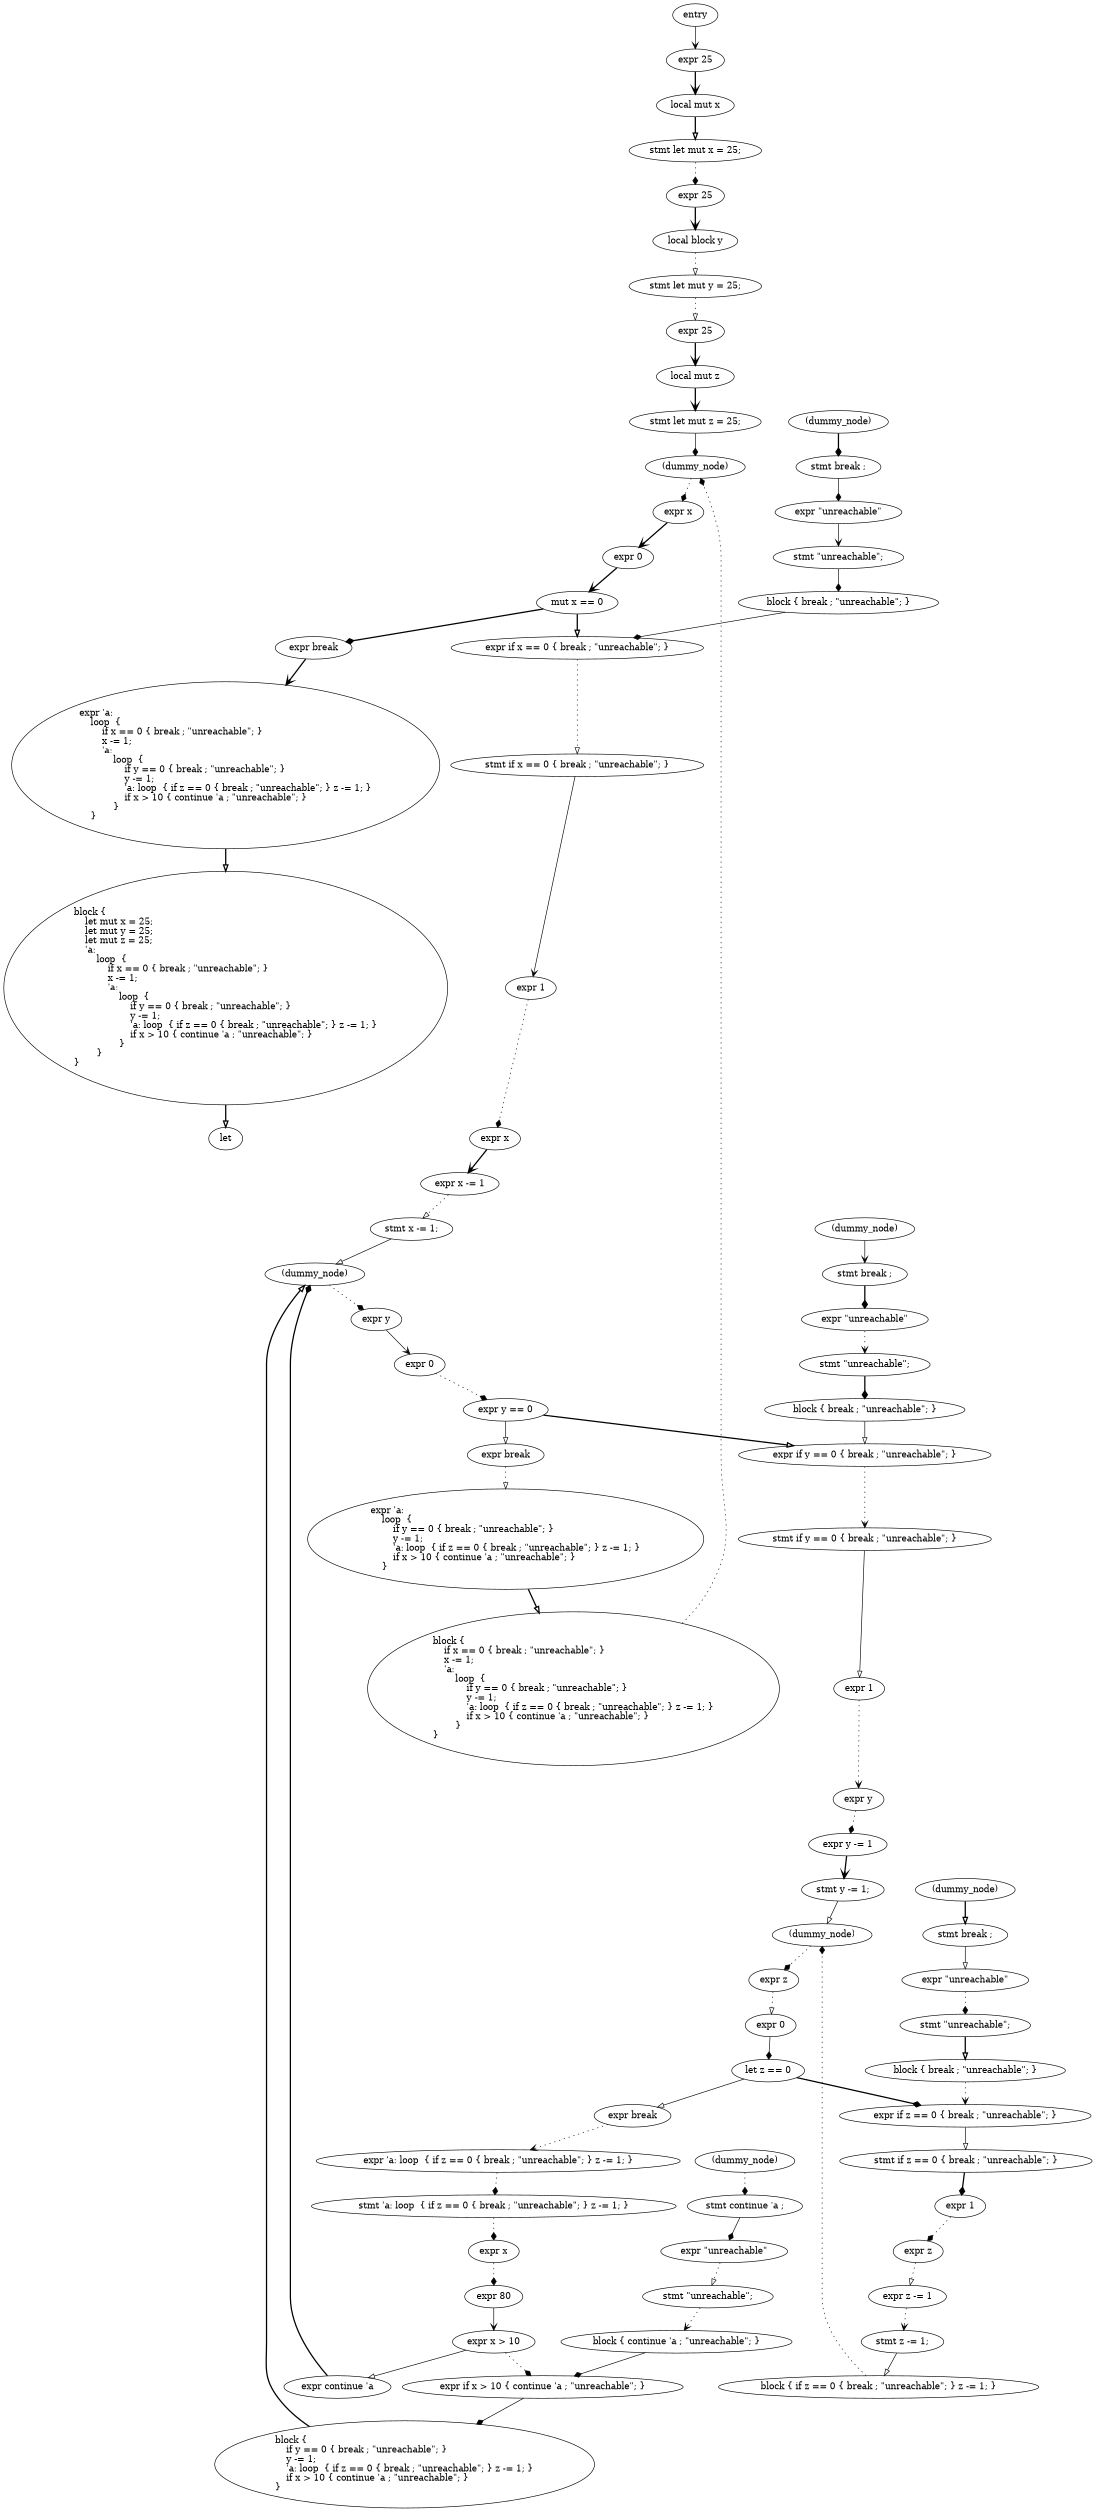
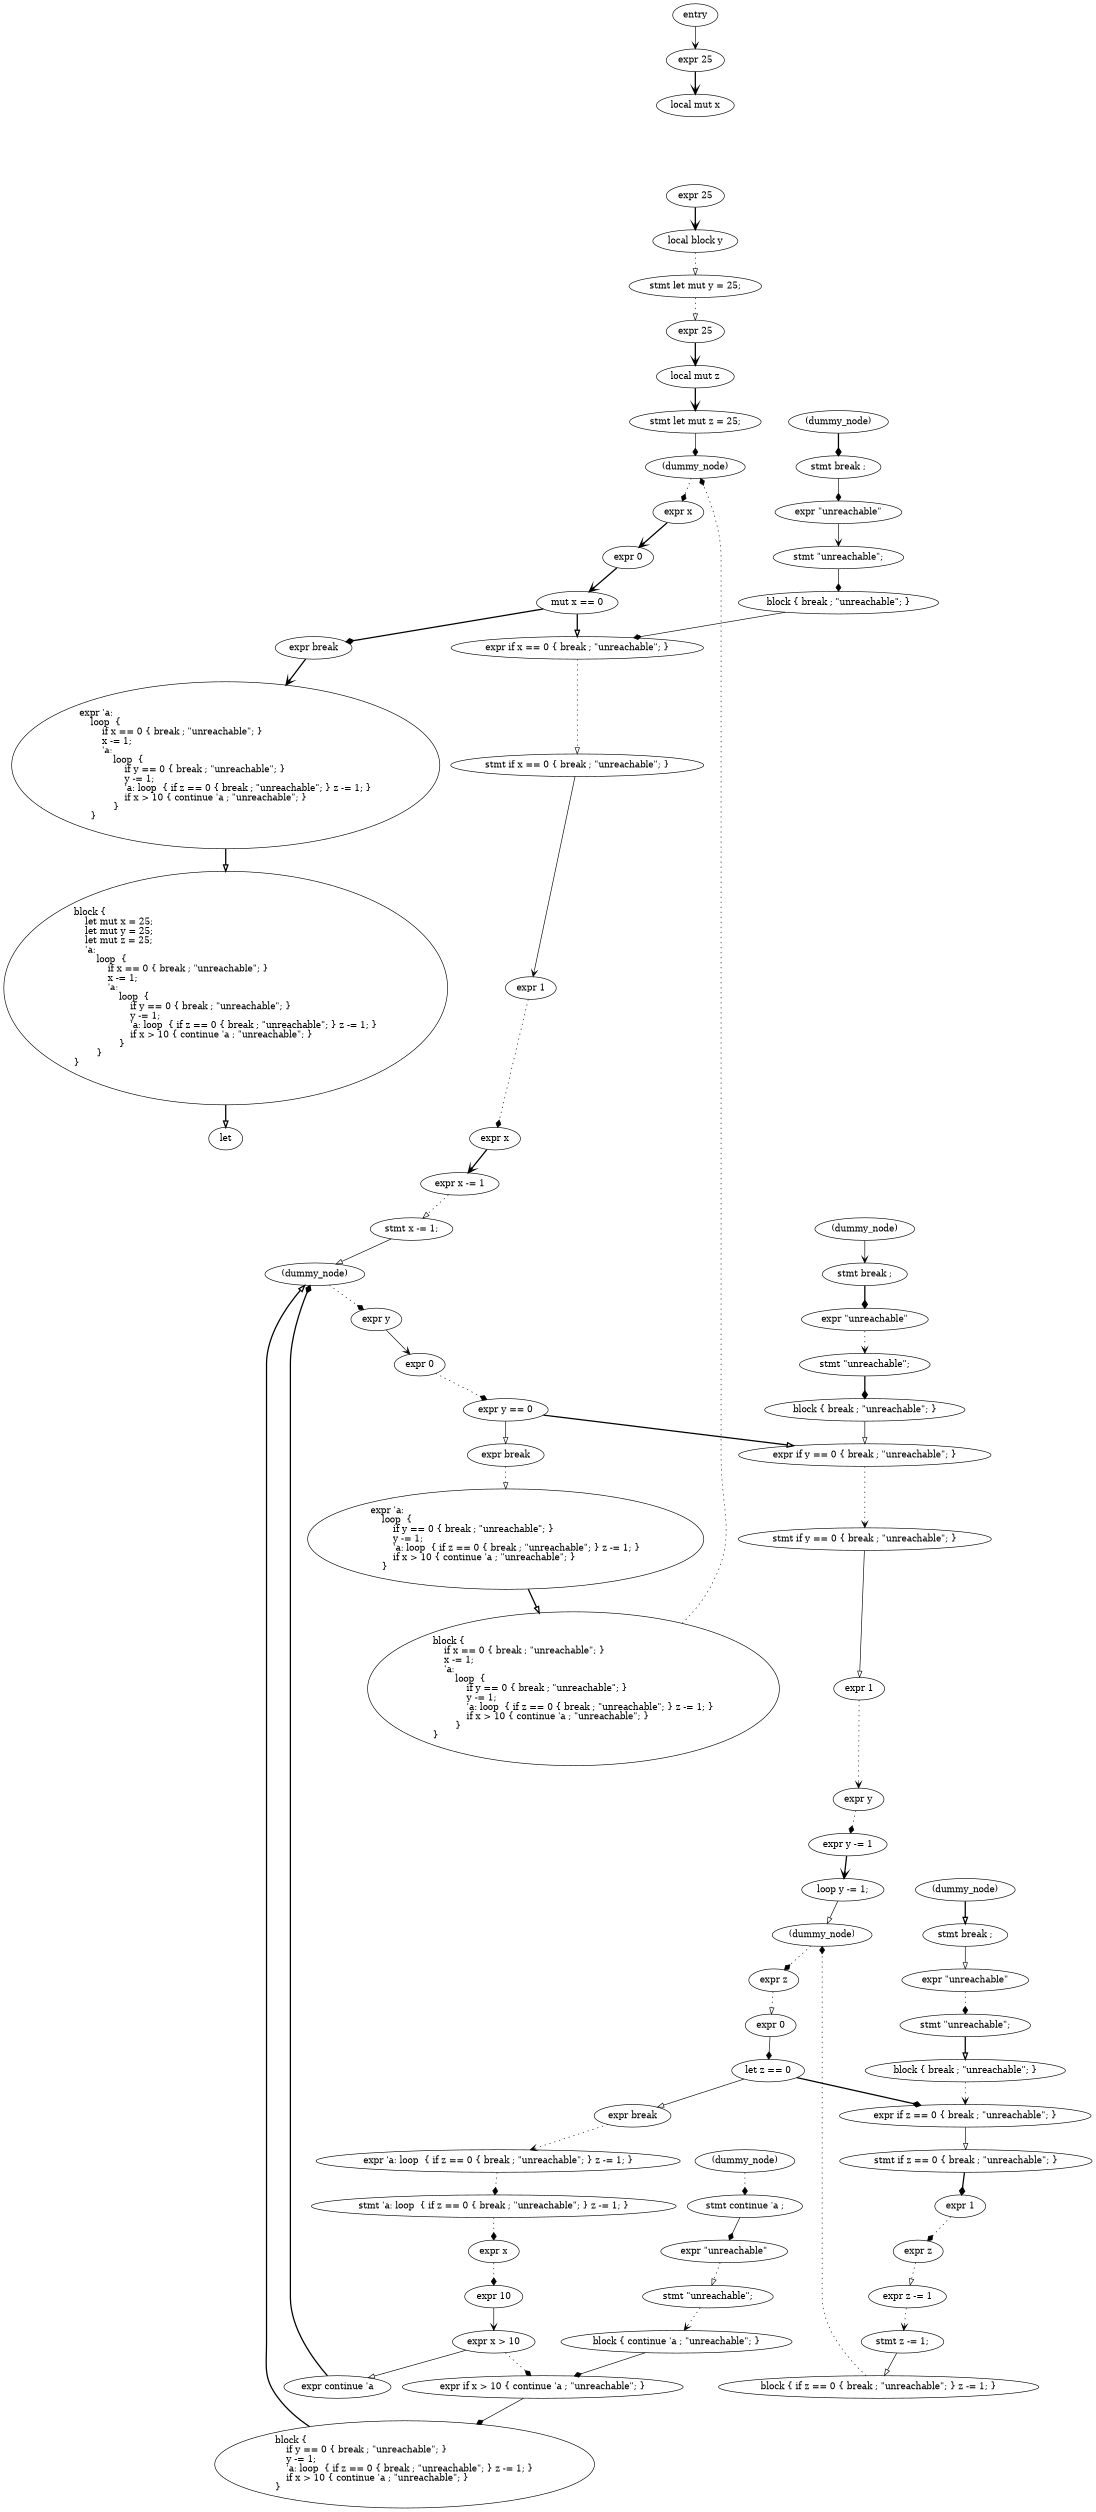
node "stmt let mut x = 25;": removed
node "stmt y -= 1;": label "stmt y -= 1;" -> "loop y -= 1;"
node "expr 80": label "expr 80" -> "expr 10"
